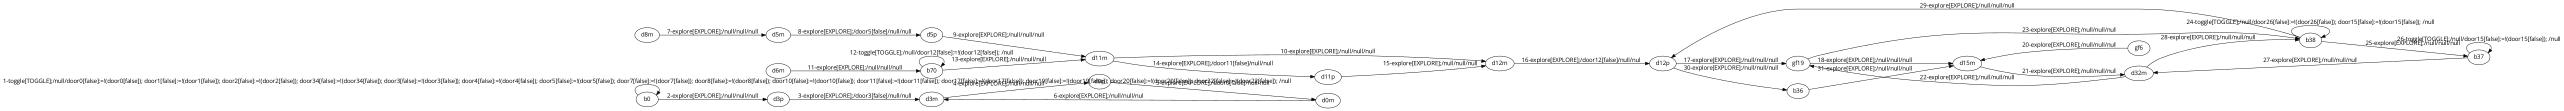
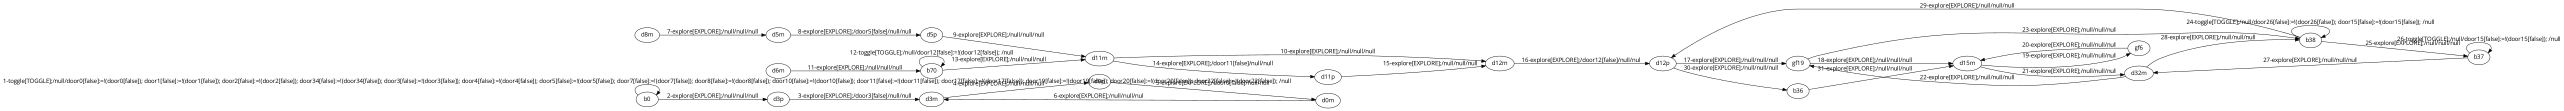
edge "d15m" -> "gf6": added, label "19-explore[EXPLORE];/null/null/null"
